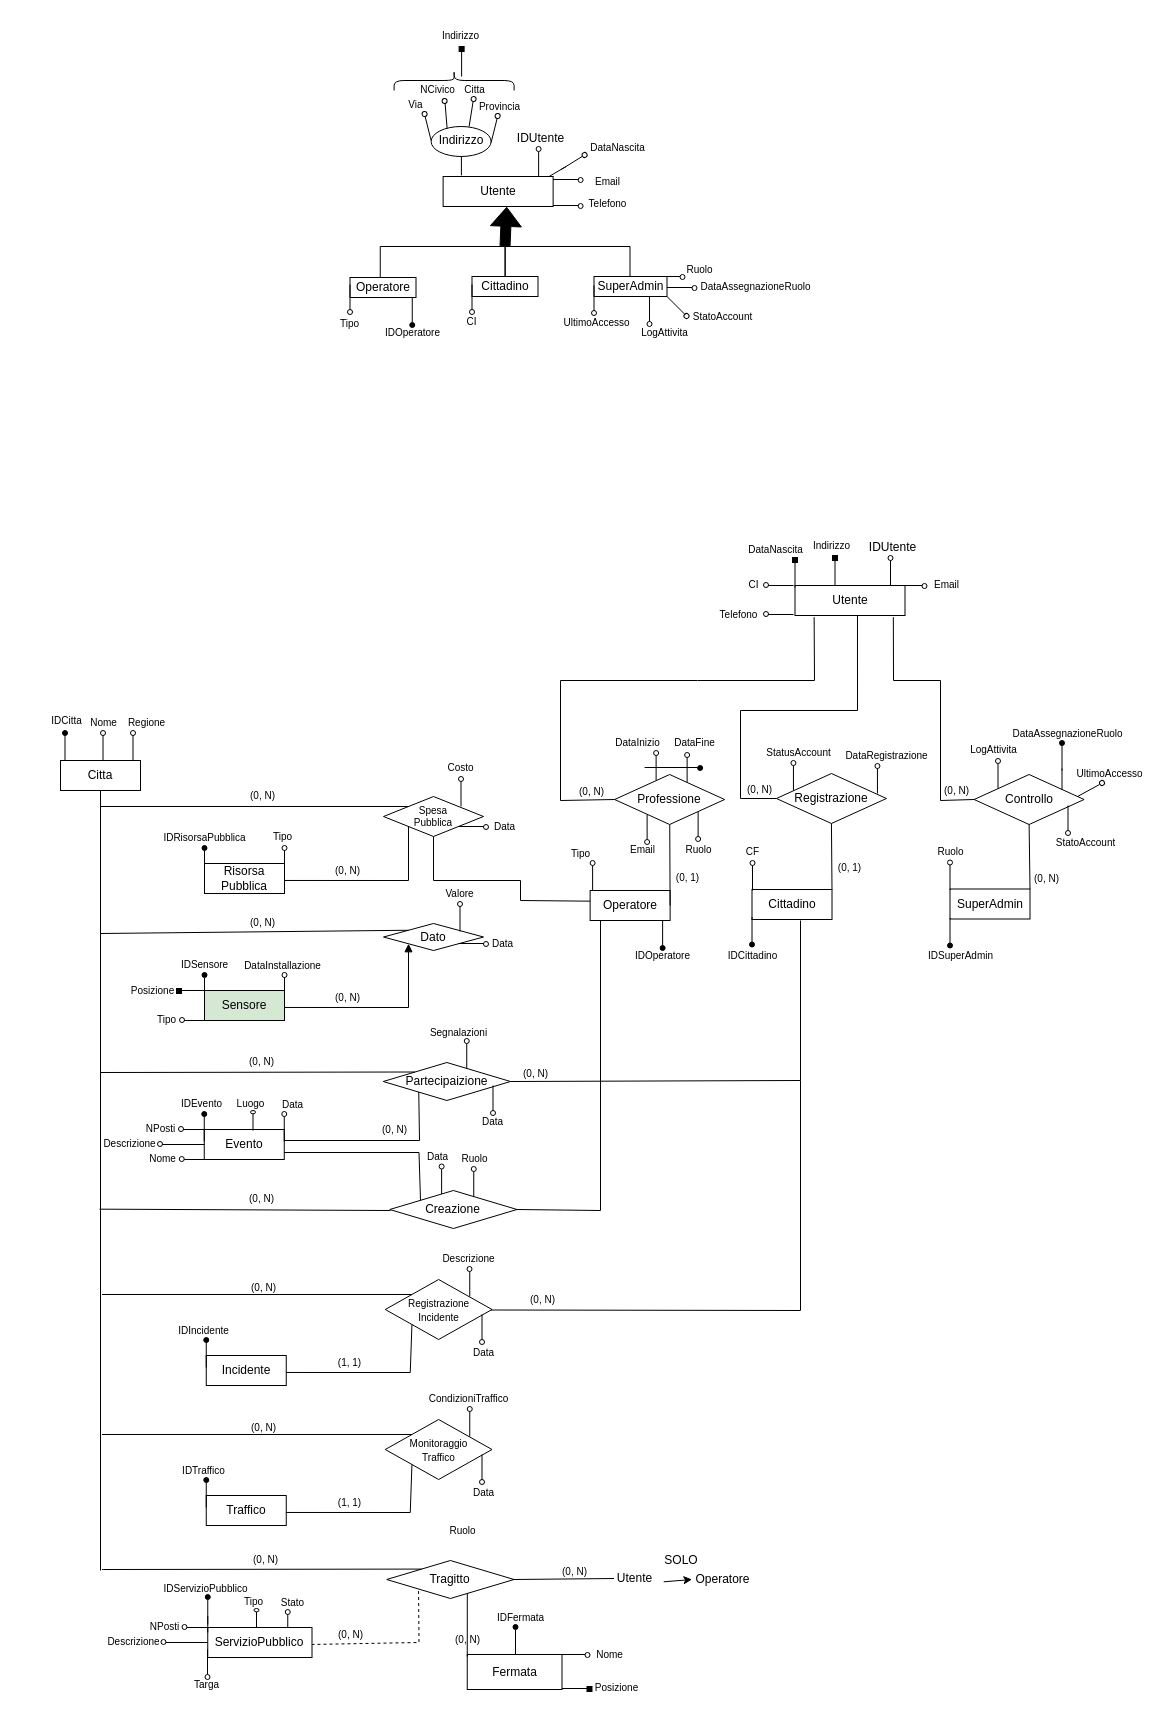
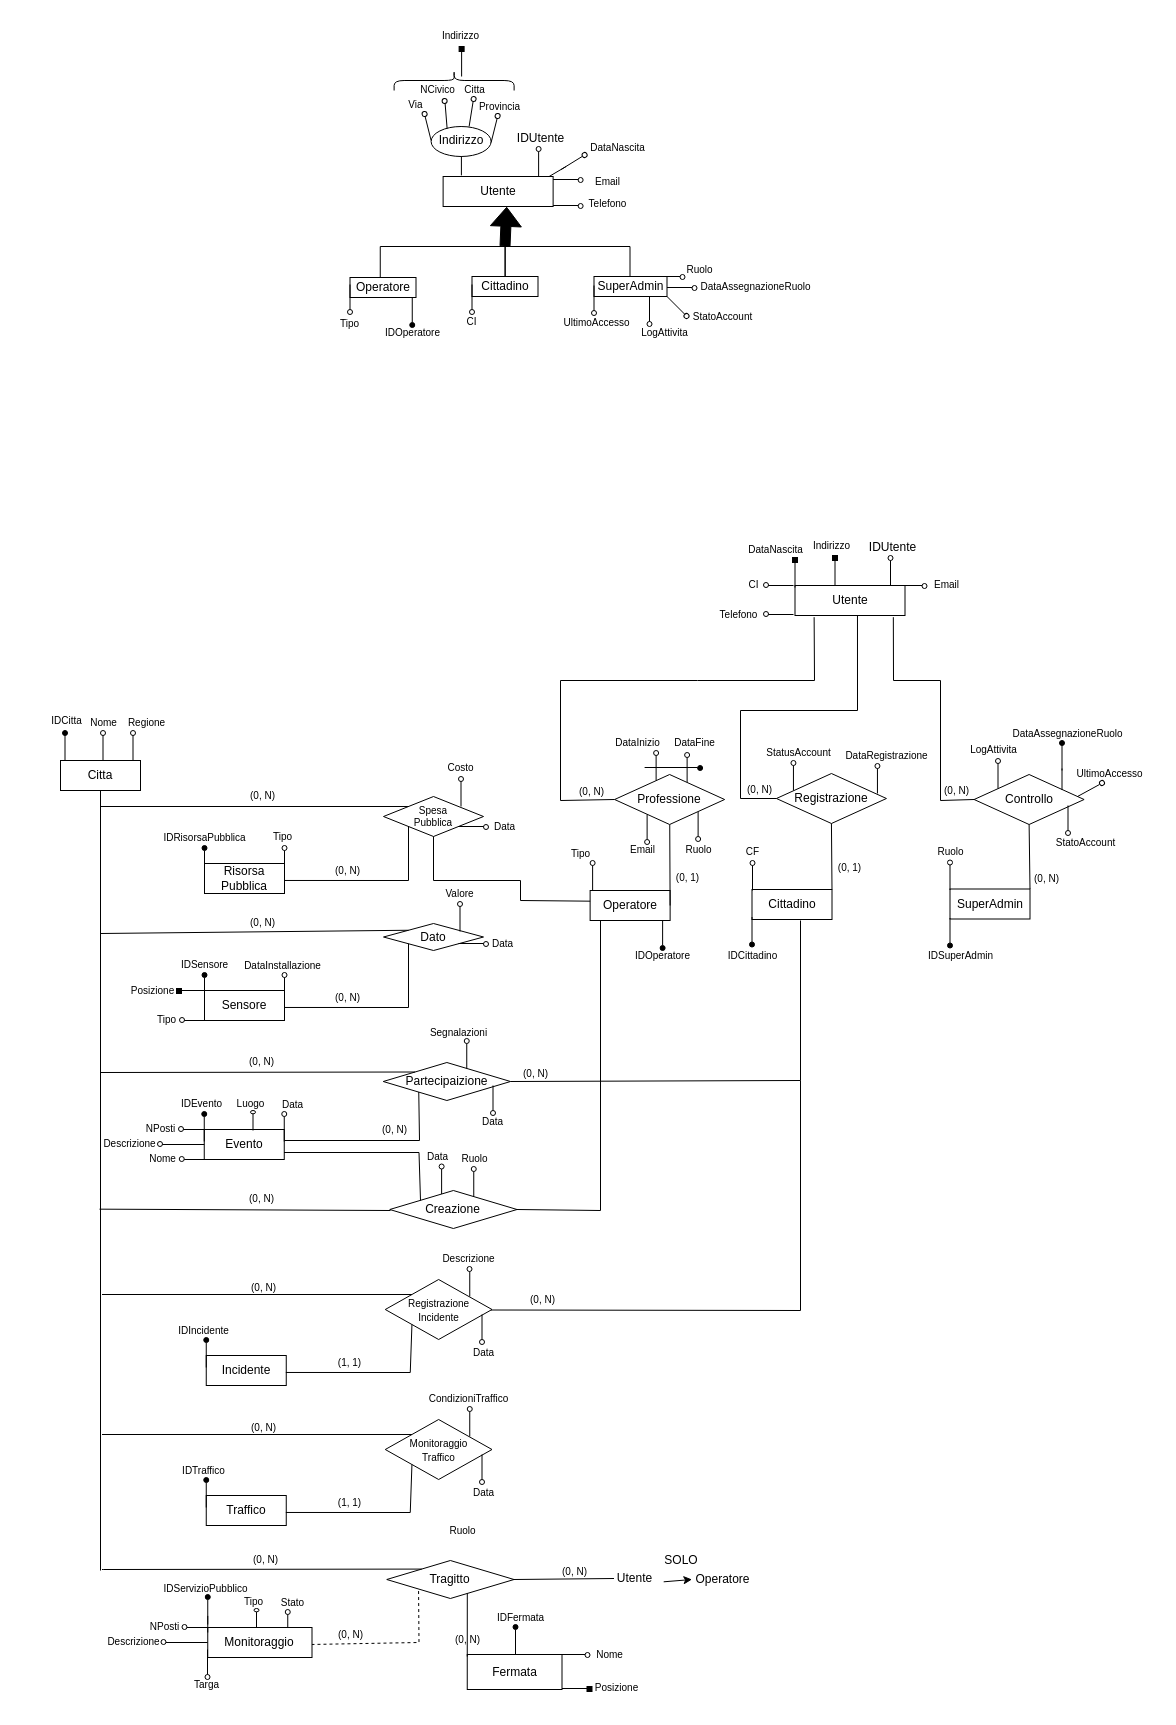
edge "Sensore" -> "Dato": arrowhead block -> none
node "Sensore": fillcolor #d5e8d4 -> #ffffff
node "ServizioPubblico": label "ServizioPubblico" -> "Monitoraggio"
